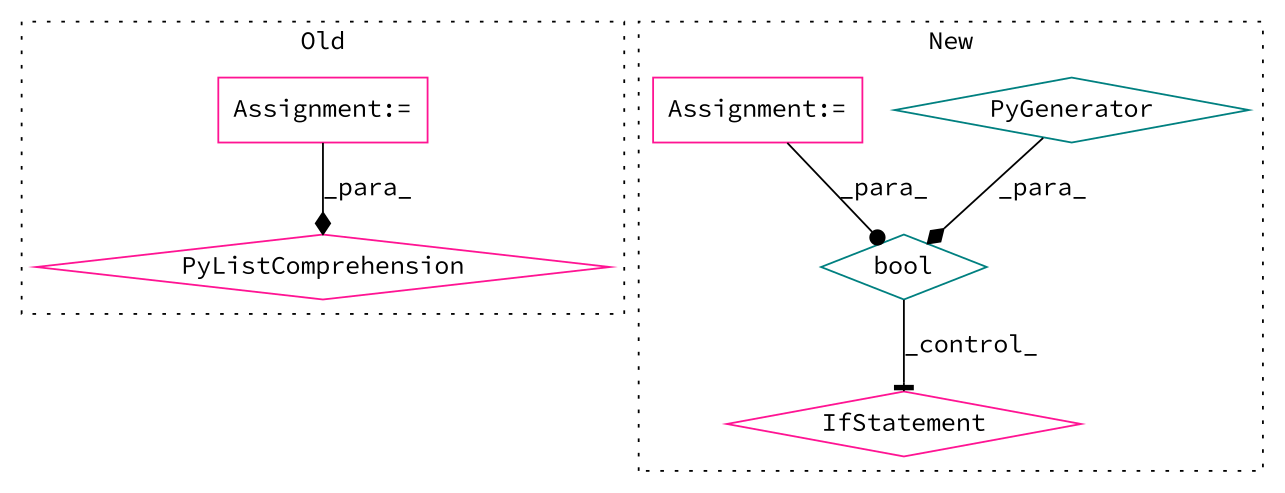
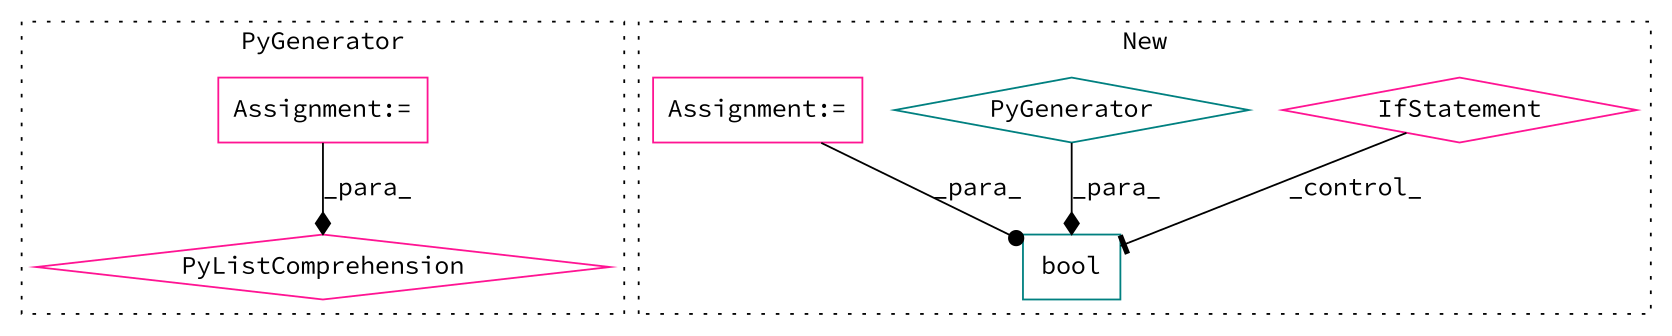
cluster "Old": label "Old" -> "PyGenerator"
node "bool": shape diamond -> box
edge "bool" -> "IfStatement": reversed
